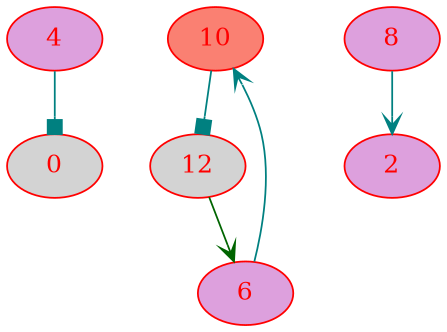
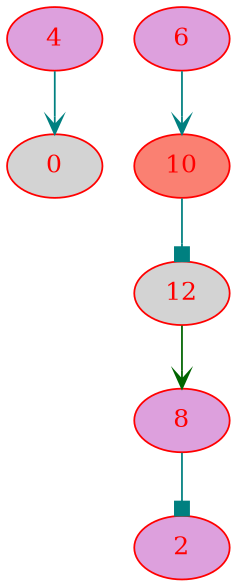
edge "4" -> "0": arrowhead box -> vee
edge "8" -> "2": arrowhead vee -> box
edge "12" -> "6": now "12" -> "8"
